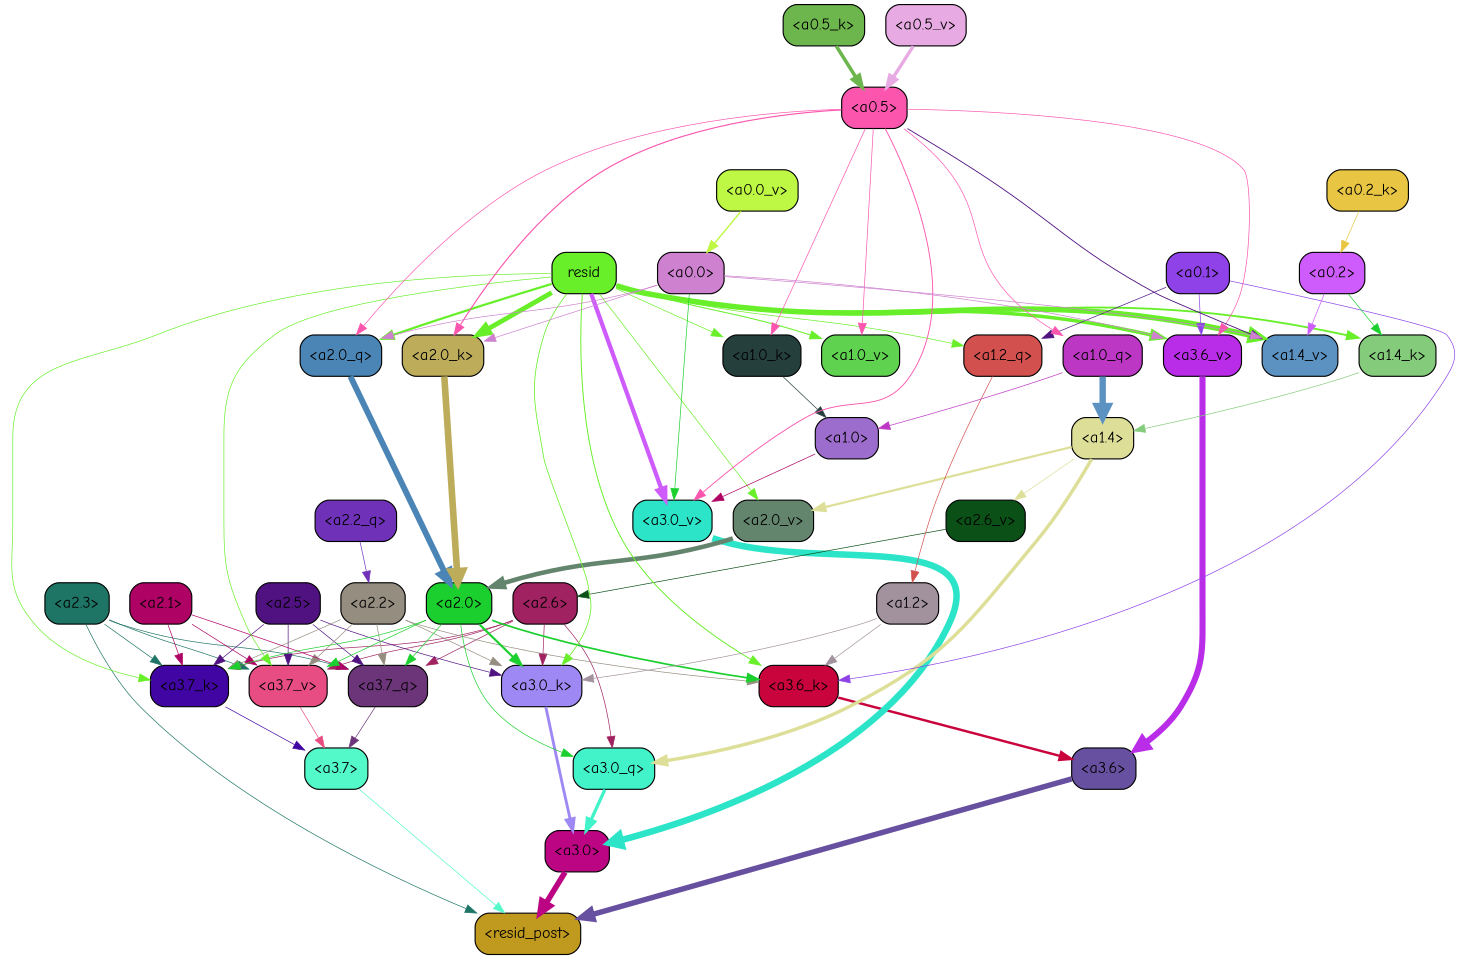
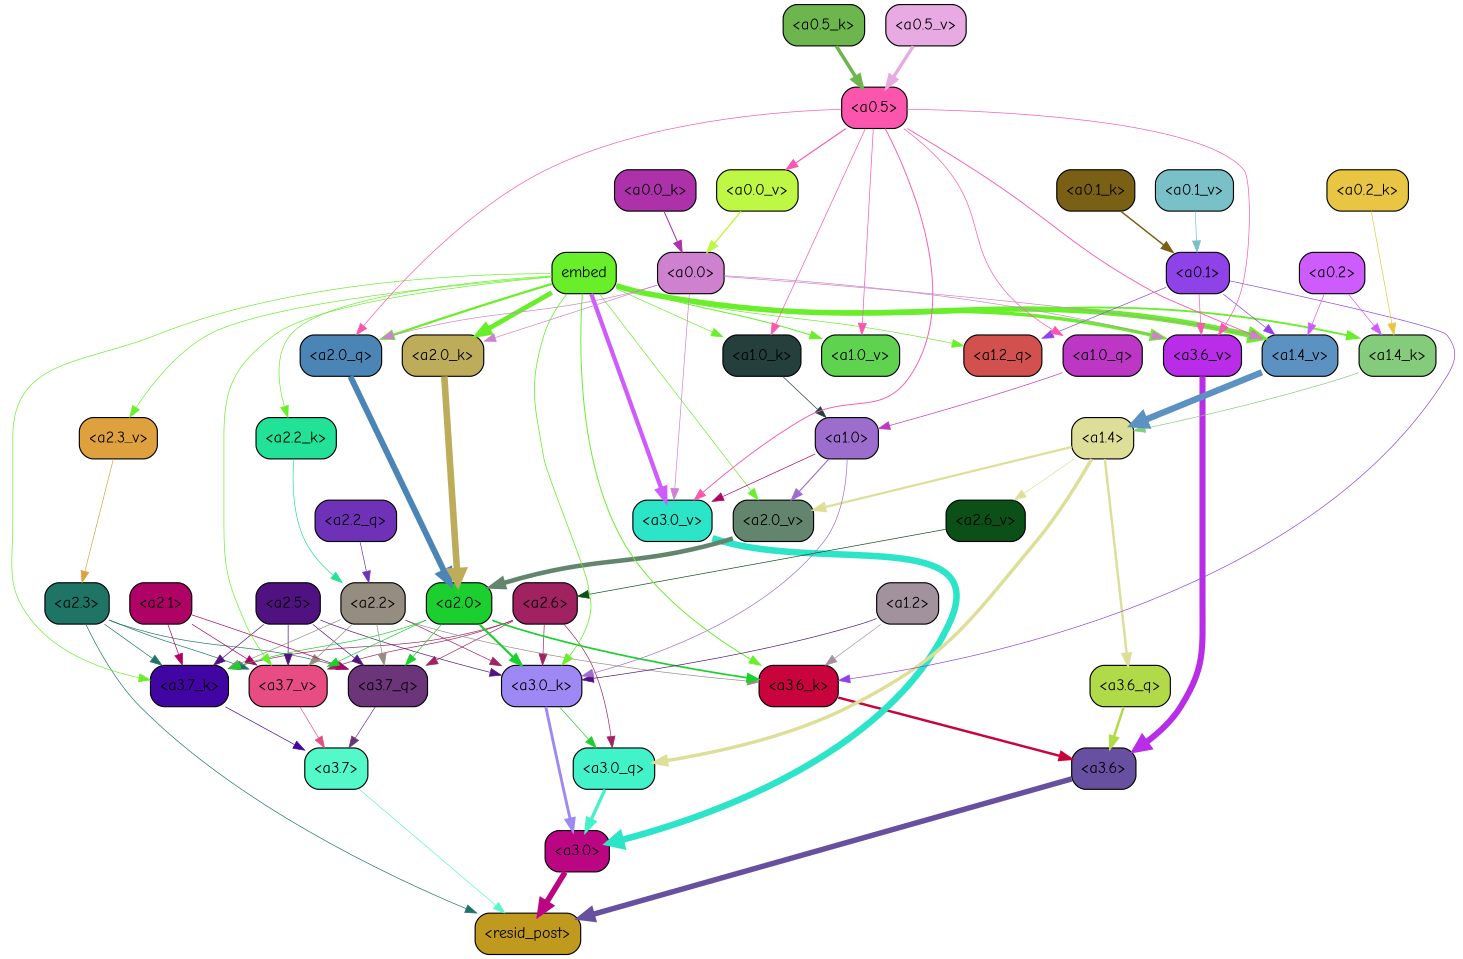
edge "<a0.5>" -> "<a2.0_k>": now "<a0.5>" -> "<a0.0_v>"
node "<a0.0_k>": added
node "<a0.1_k>": added
node "<a0.1_v>": added
edge "<a0.2_k>" -> "<a0.2>": now "<a0.2_k>" -> "<a1.4_k>"
edge "<a0.5>" -> "<a1.4_v>": color #501281 -> #fb55ae
node "resid": label "resid" -> "embed"
edge "<a0.1>" -> "<a1.2_q>": color #501281 -> #8e42e8
edge "<a0.1>" -> "<a3.6_v>": color #8e42e8 -> #fb55ae
edge "<a0.1>" -> "<a1.4_v>": added
edge "<a0.2>" -> "<a1.4_k>": color #1bd02e -> #ce5bfc
edge "<a0.0>" -> "<a3.0_v>": color #1bd02e -> #ce81cf
edge "<a1.0_q>" -> "<a1.4>": now "<a1.4_v>" -> "<a1.4>"
node "<a2.3_v>": added
node "<a2.2_k>": added
edge "<a1.2_q>" -> "<a1.2>": removed
edge "<a1.0>" -> "<a2.0_v>": added
edge "<a1.0>" -> "<a3.0_k>": added
edge "<a2.2>" -> "<a3.0_k>": color #958d80 -> #a02261
edge "<a1.2>" -> "<a3.0_k>": color #a2929e -> #501281
node "<a3.6_q>": added
edge "<a2.0>" -> "<a3.0_q>": now "<a3.0_k>" -> "<a3.0_q>"
